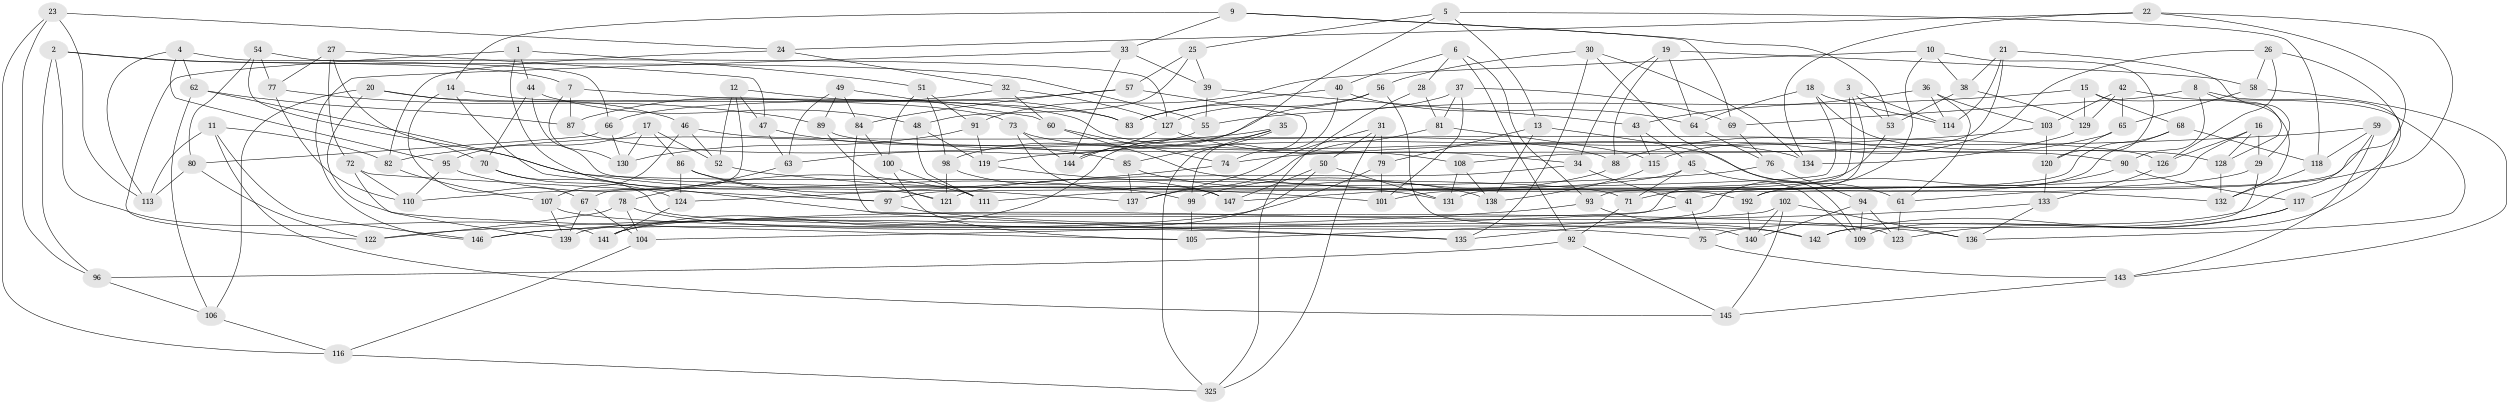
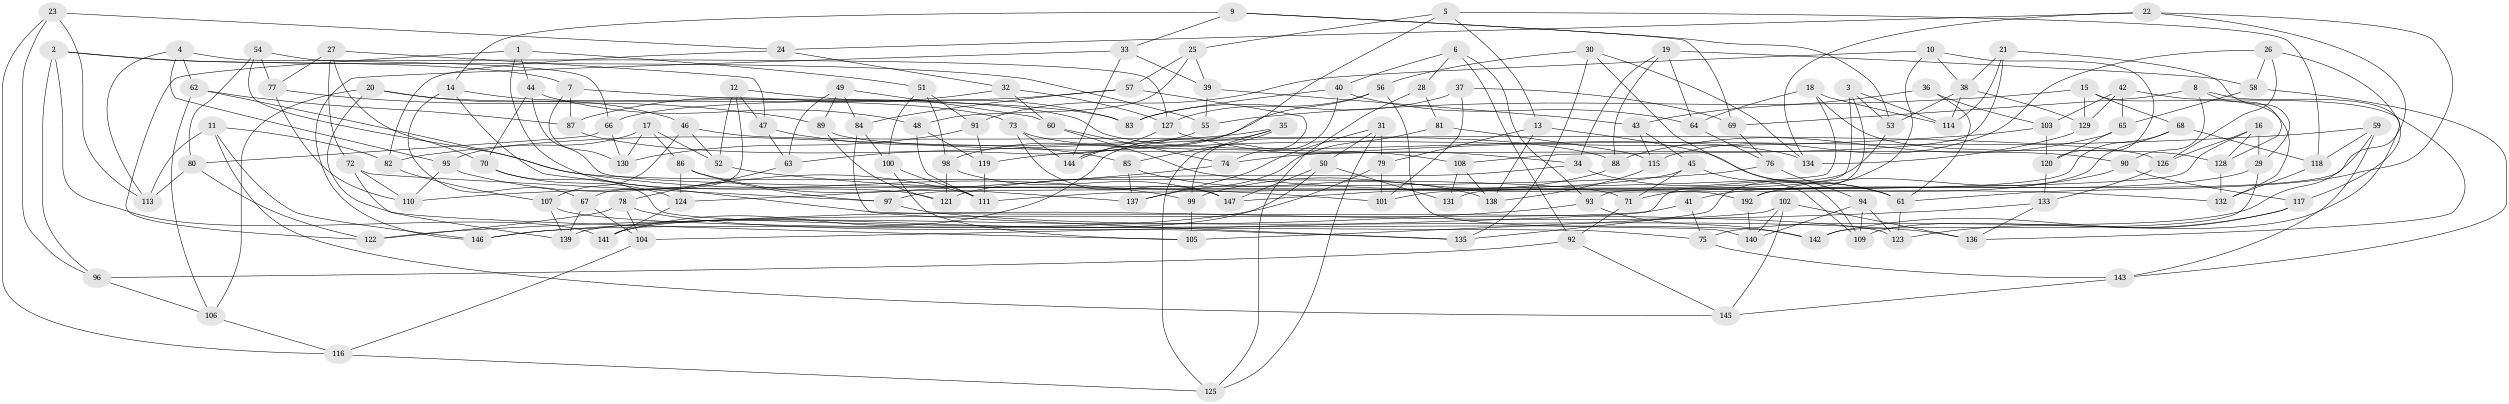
edge "37" -- "81": removed
edge "36" -- "114": now "38" -- "114"
edge "119" -- "131": now "119" -- "111"
edge "34" -- "41": now "34" -- "61"
node "325": label "325" -> "125"
